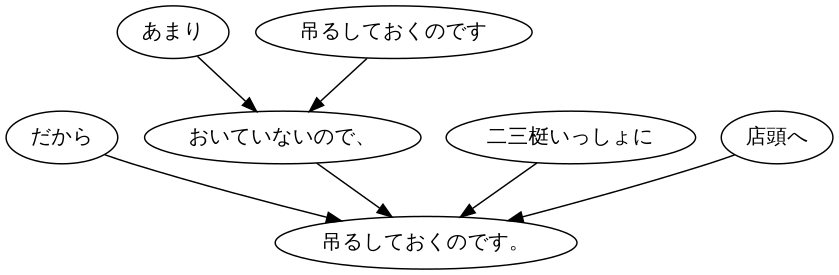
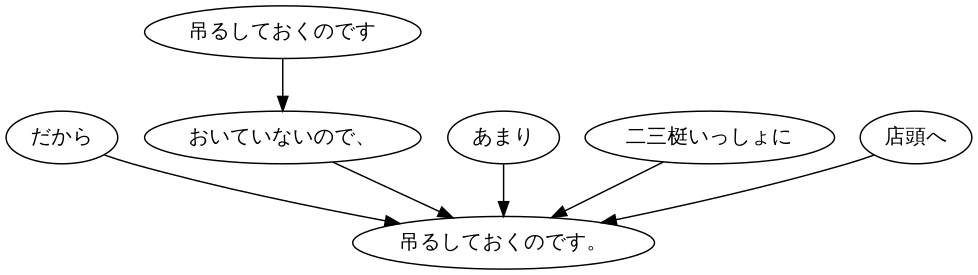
edge "あまり" -> "おいていないので、": now "あまり" -> "吊るしておくのです。"
